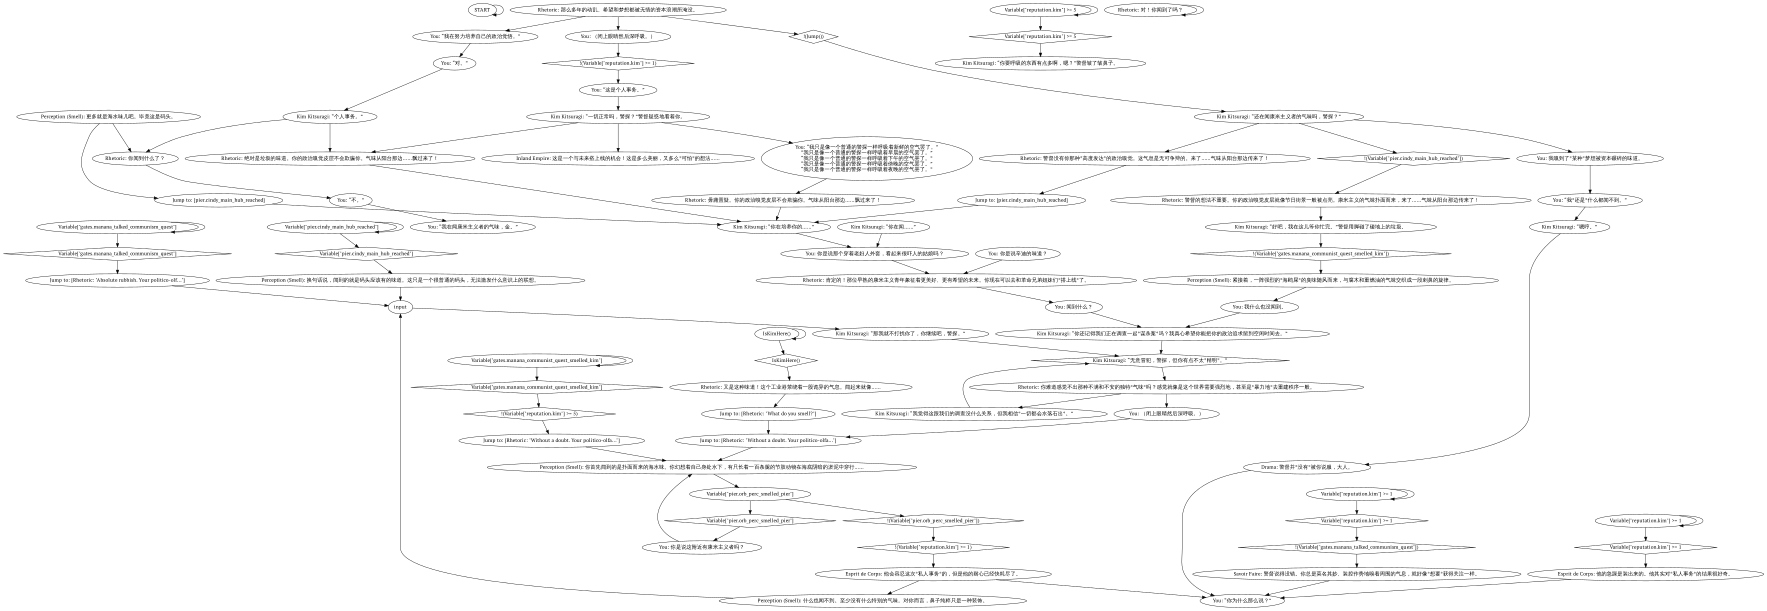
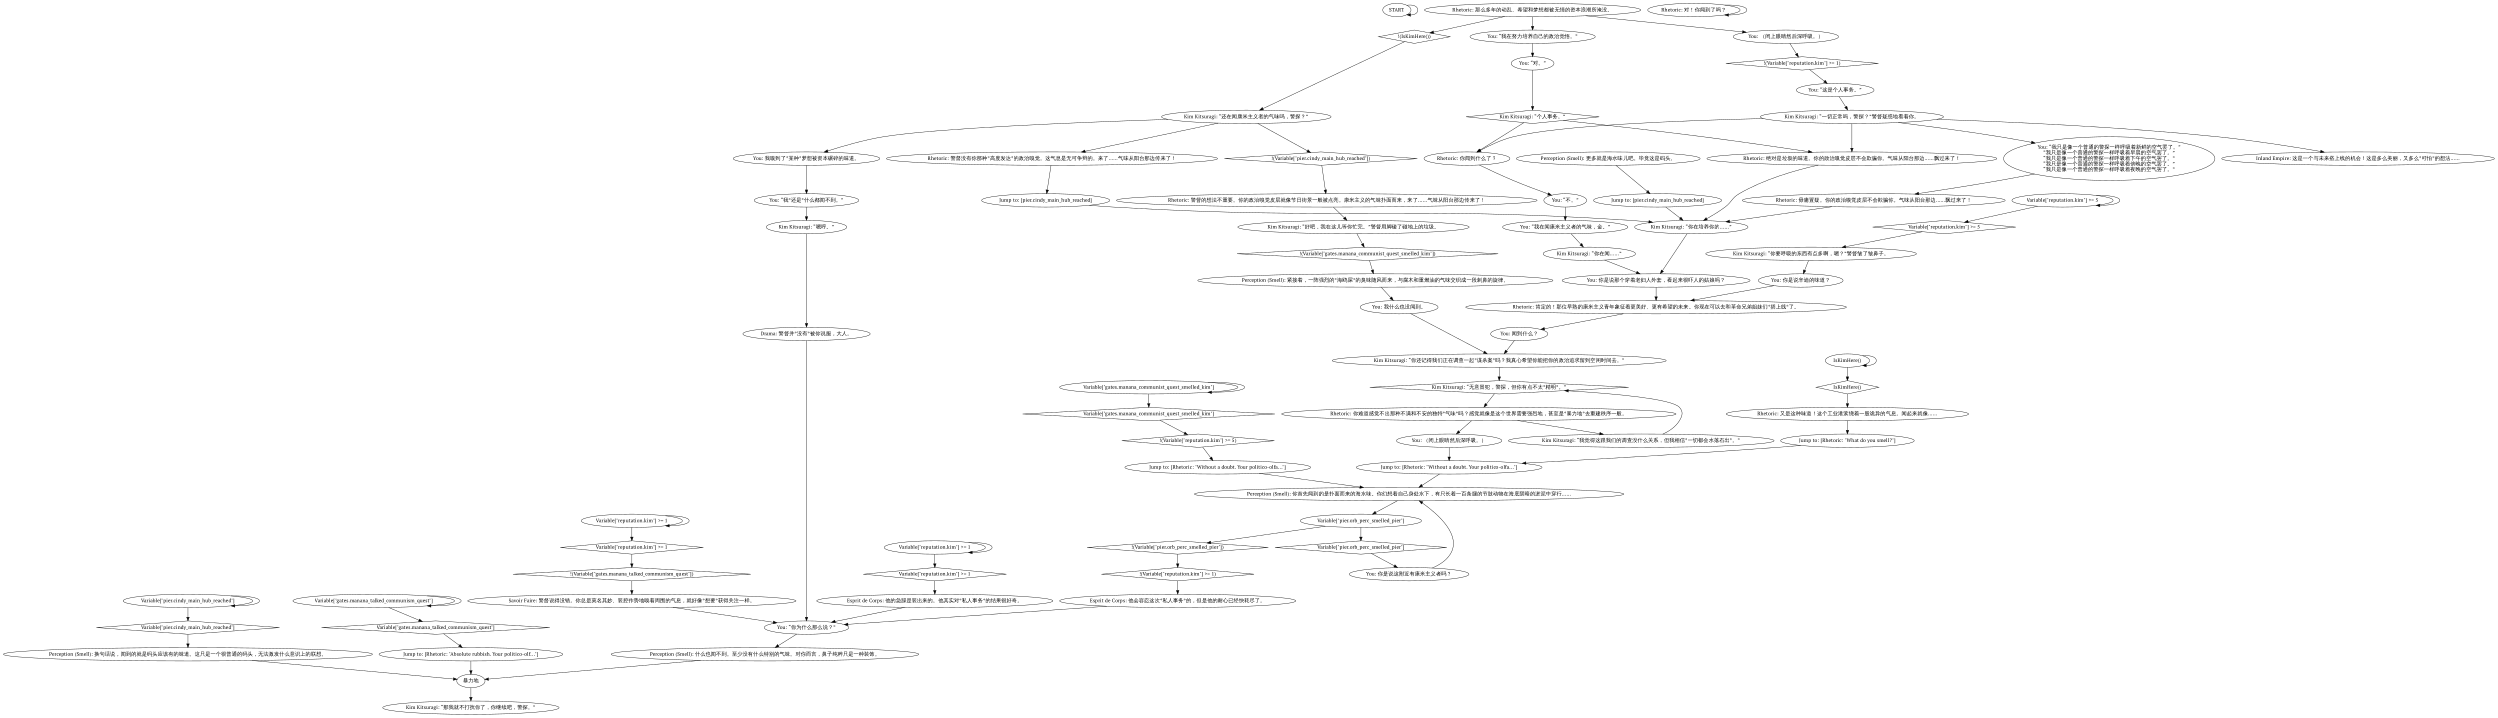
node "!(Jump())": label "!(Jump())" -> "!(IsKimHere())"
node "Kim Kitsuragi: “个人事务。”": shape ellipse -> diamond
edge "Perception (Smell): 更多就是海水味儿吧。毕竟这是码头。" -> "Rhetoric: 你闻到什么了？": now "Kim Kitsuragi: “一切正常吗，警探？”警督疑惑地看着你。" -> "Rhetoric: 你闻到什么了？"
edge "You: “我在闻康米主义者的气味，金。”" -> "Kim Kitsuragi: “你在闻……”": added
edge "Kim Kitsuragi: “你要呼吸的东西有点多啊，嗯？”警督皱了皱鼻子。" -> "You: 你是说辛迪的味道？": added
node "input": label "input" -> "暴力地"
edge "Kim Kitsuragi: “那我就不打扰你了，你继续吧，警探。”" -> "Kim Kitsuragi: “无意冒犯，警探，但你有点不太*精明*。”": removed
edge "Esprit de Corps: 他会容忍这次*私人事务*的，但是他的耐心已经快耗尽了。" -> "Perception (Smell): 什么也闻不到。至少没有什么特别的气味。对你而言，鼻子纯粹只是一种装饰。": now "You: “你为什么那么说？”" -> "Perception (Smell): 什么也闻不到。至少没有什么特别的气味。对你而言，鼻子纯粹只是一种装饰。"
